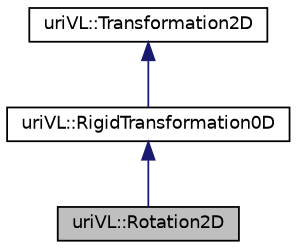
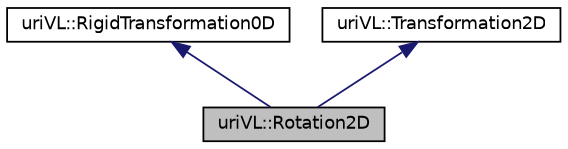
edge "uriVL::RigidTransformation0D" -> "uriVL::Transformation2D": now "uriVL::Rotation2D" -> "uriVL::Transformation2D"
